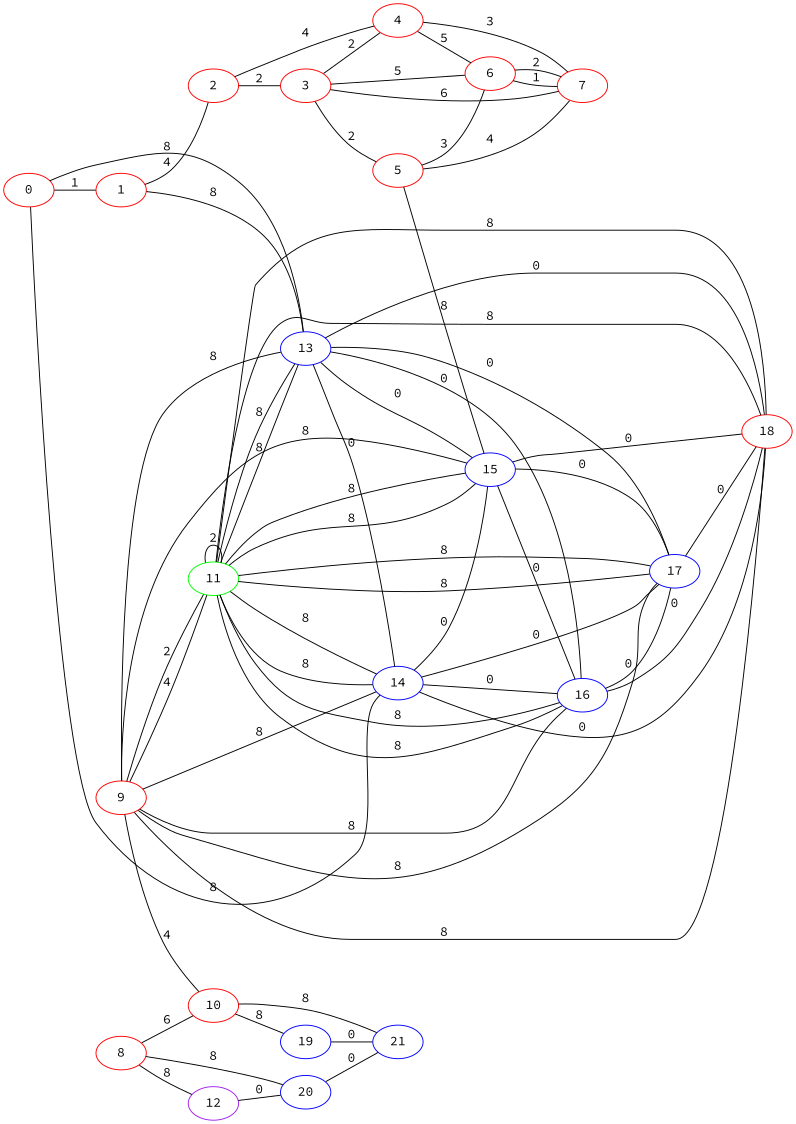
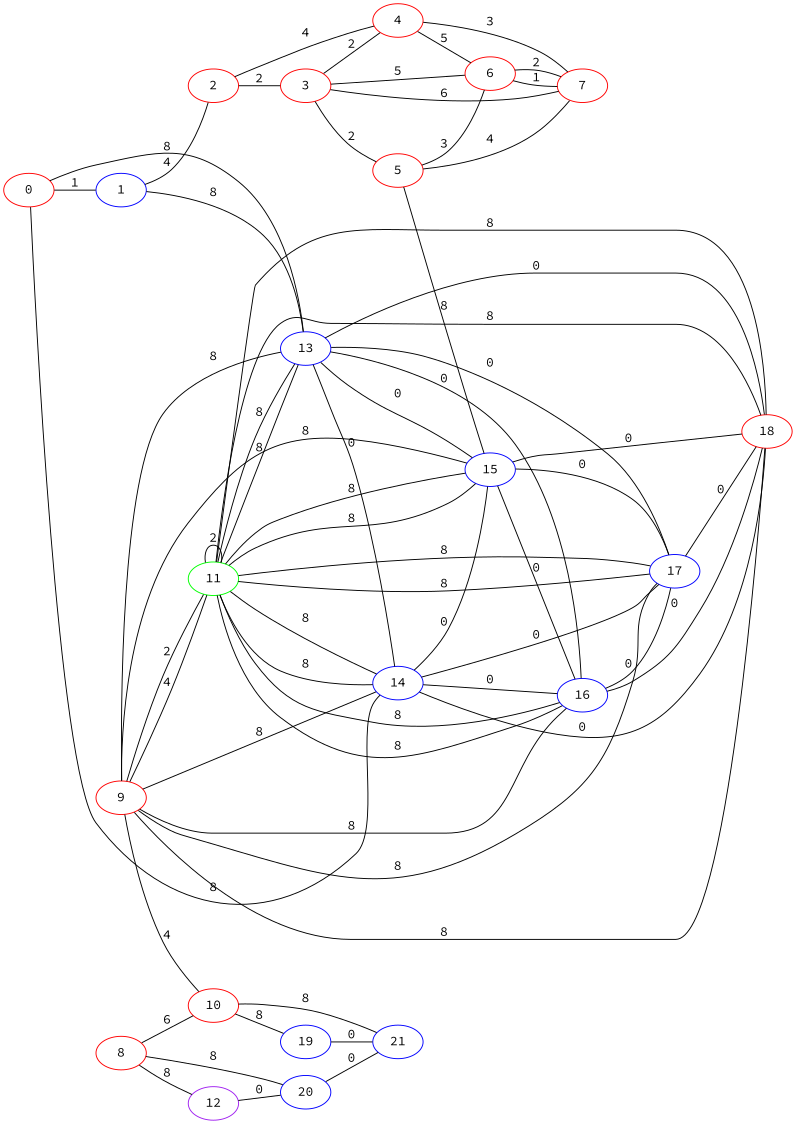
node "1": color red -> blue
